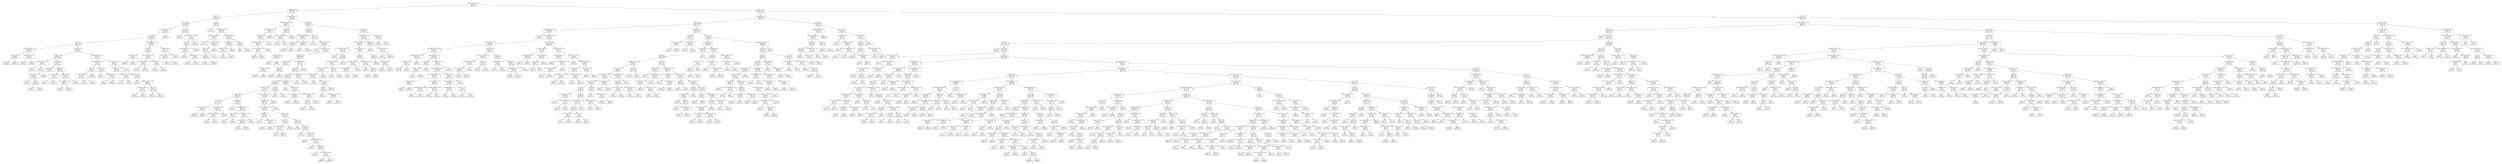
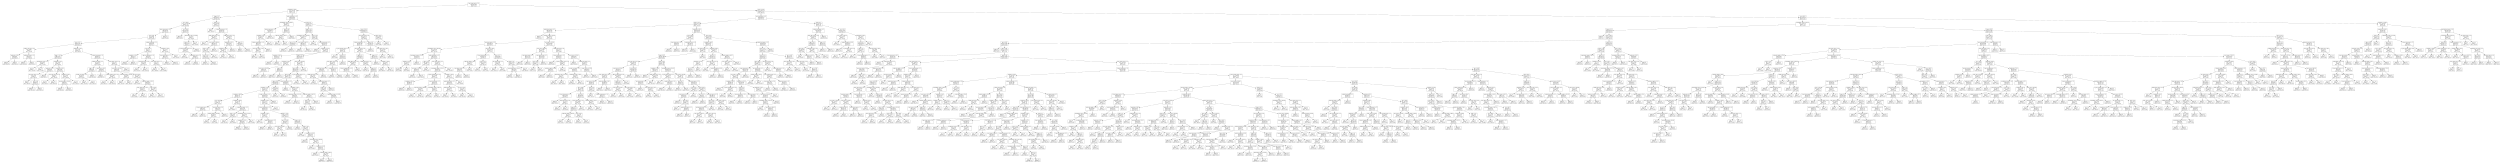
node "mse = -0.0 samples = 1 value = 95.191": added
